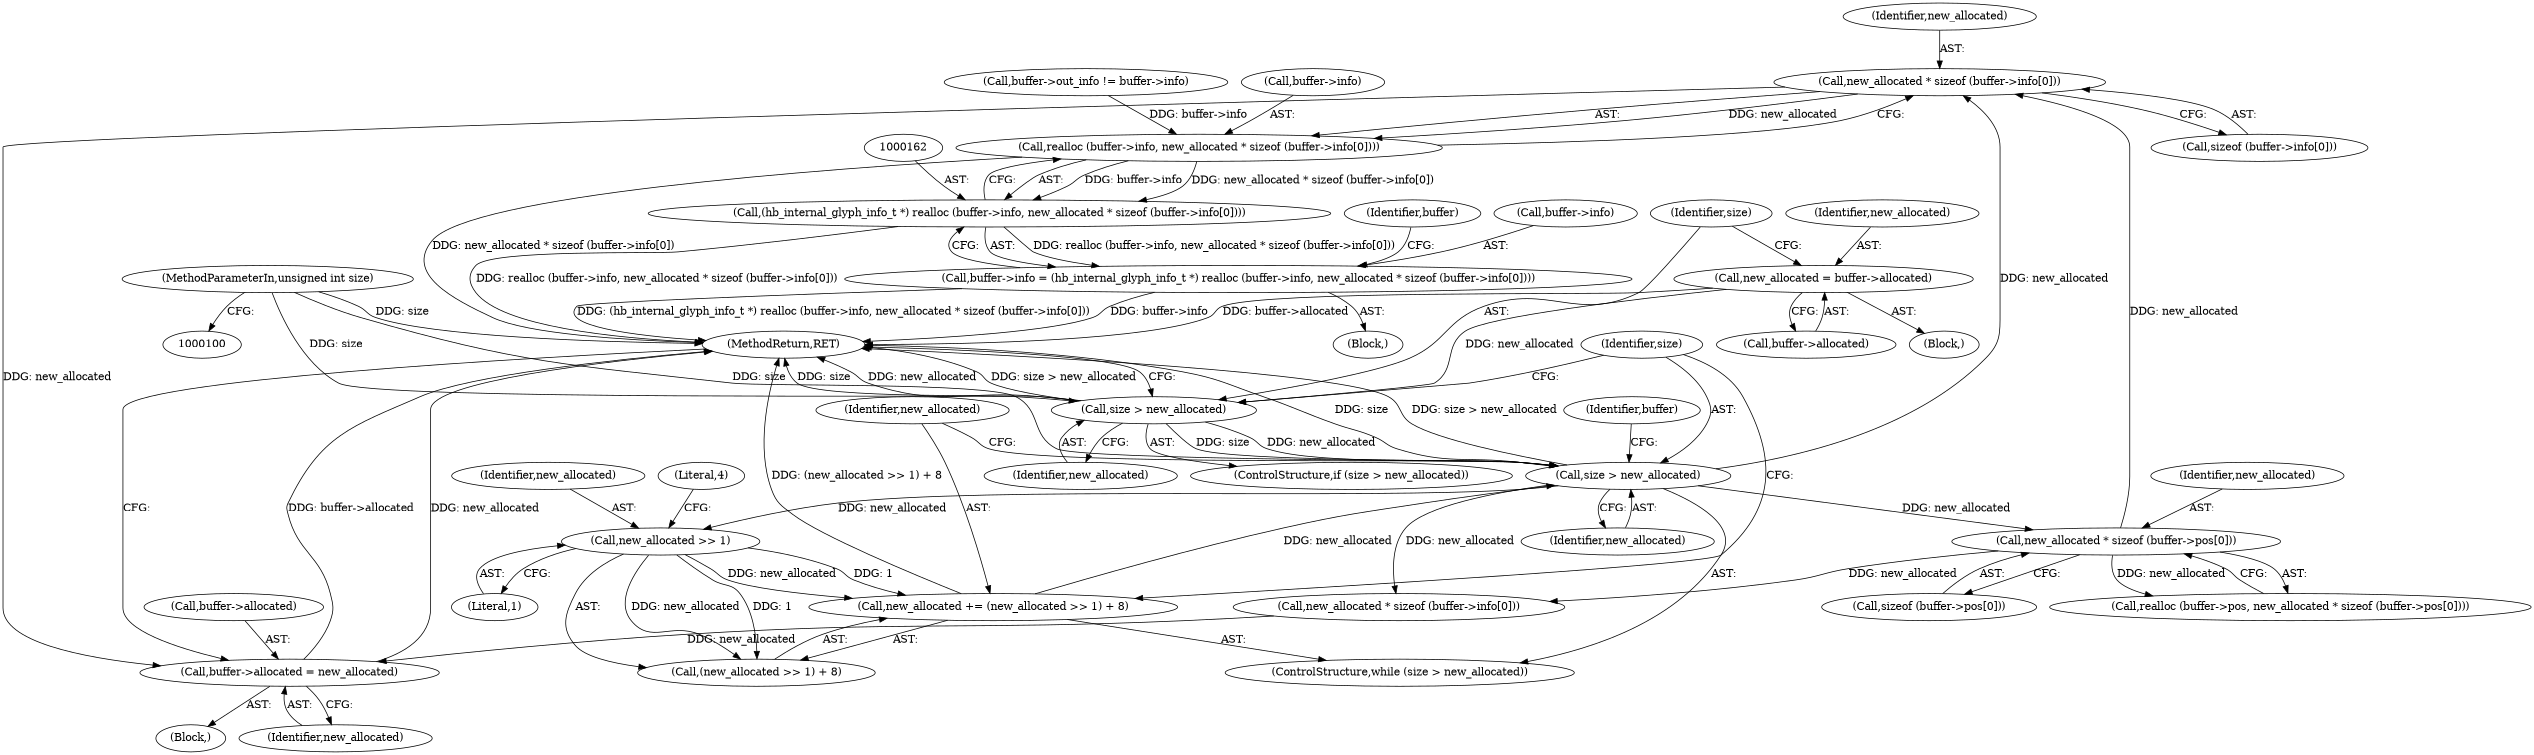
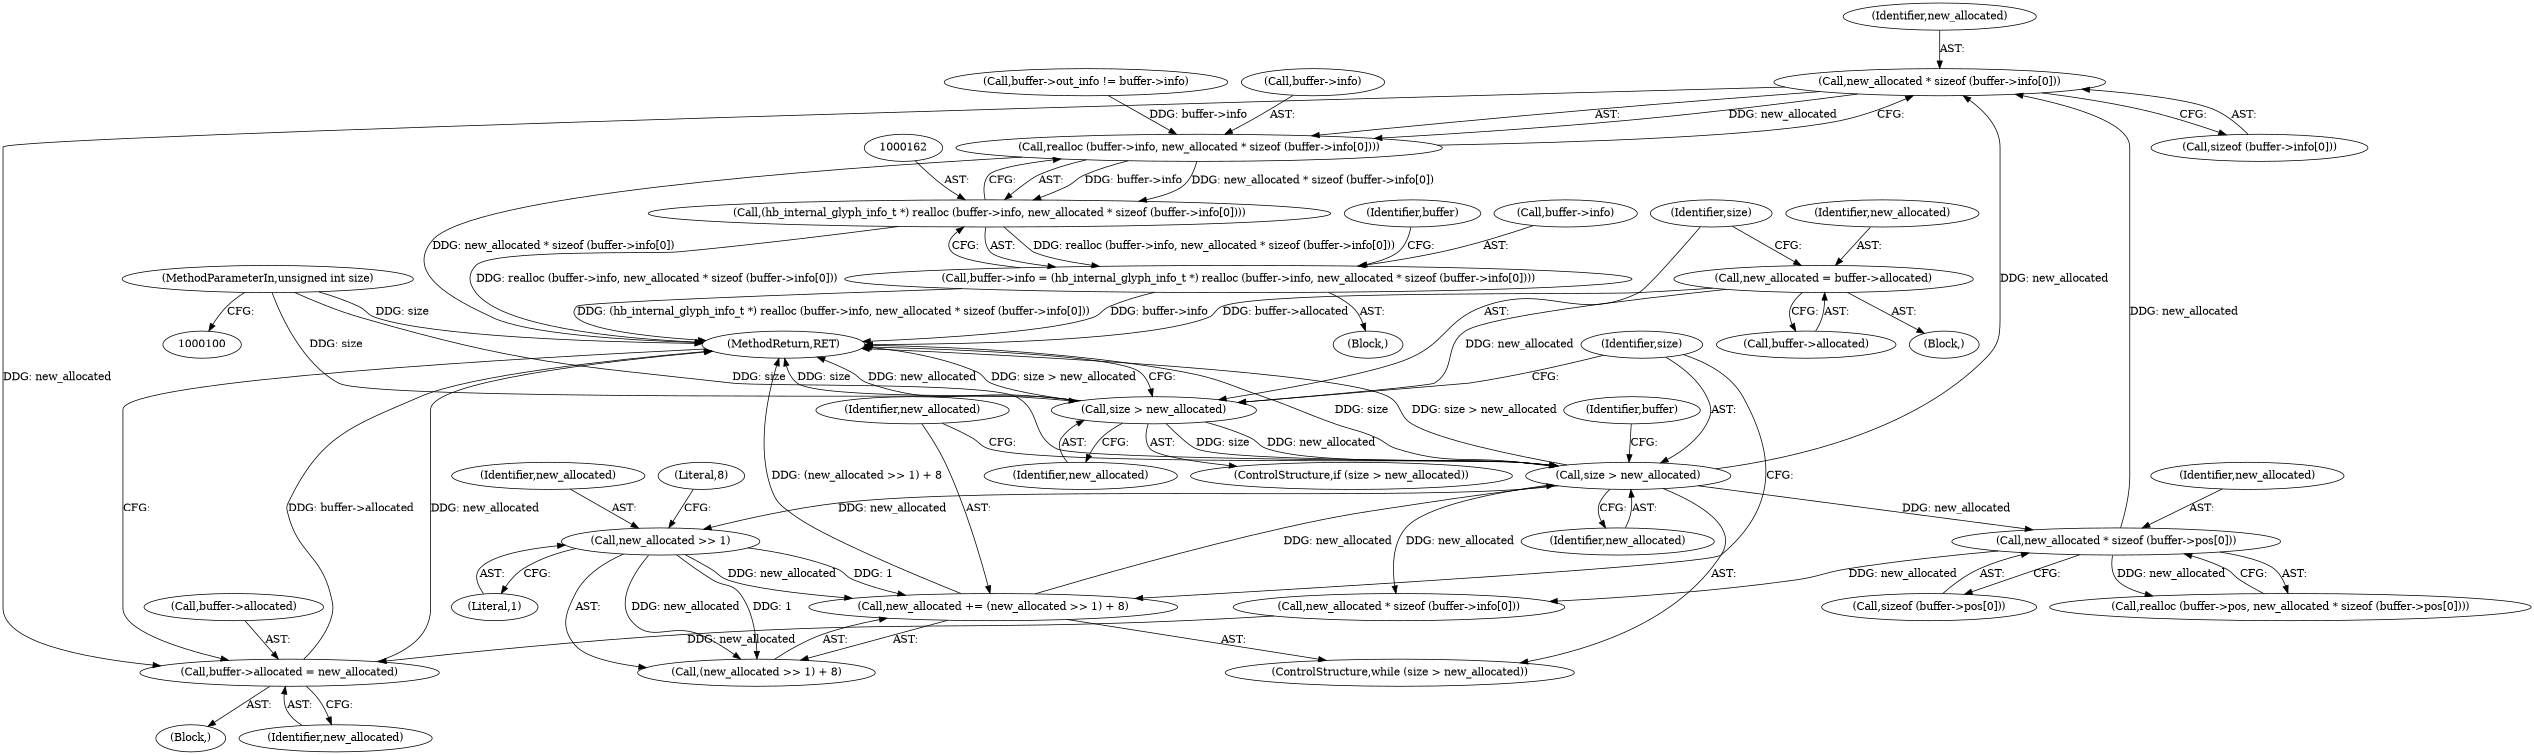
node "(Literal,4)": label "(Literal,4)" -> "(Literal,8)"
